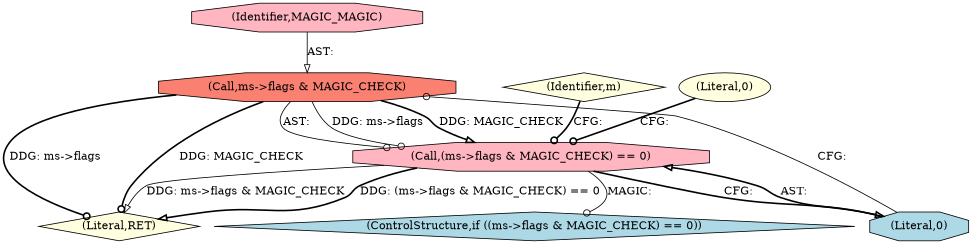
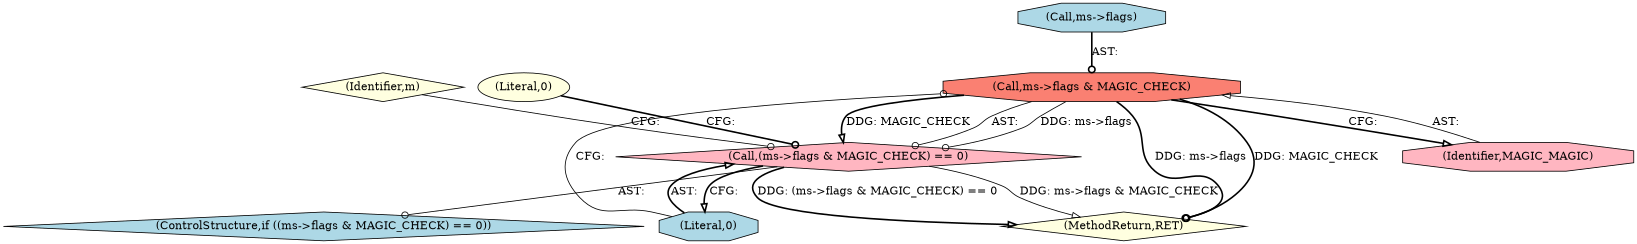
node "(Call,ms->flags)": added
edge "(Identifier,m)" -> "(Call,(ms->flags & MAGIC_CHECK) == 0)": style bold -> solid
edge "(Call,ms->flags & MAGIC_CHECK)" -> "(Identifier,MAGIC_MAGIC)": added, label "CFG:"
node "(Call,(ms->flags & MAGIC_CHECK) == 0)": shape octagon -> diamond
edge "(Call,(ms->flags & MAGIC_CHECK) == 0)" -> "(ControlStructure,if ((ms->flags & MAGIC_CHECK) == 0))": label "MAGIC: " -> "AST: "
node "(Literal,RET)": label "(Literal,RET)" -> "(MethodReturn,RET)"
